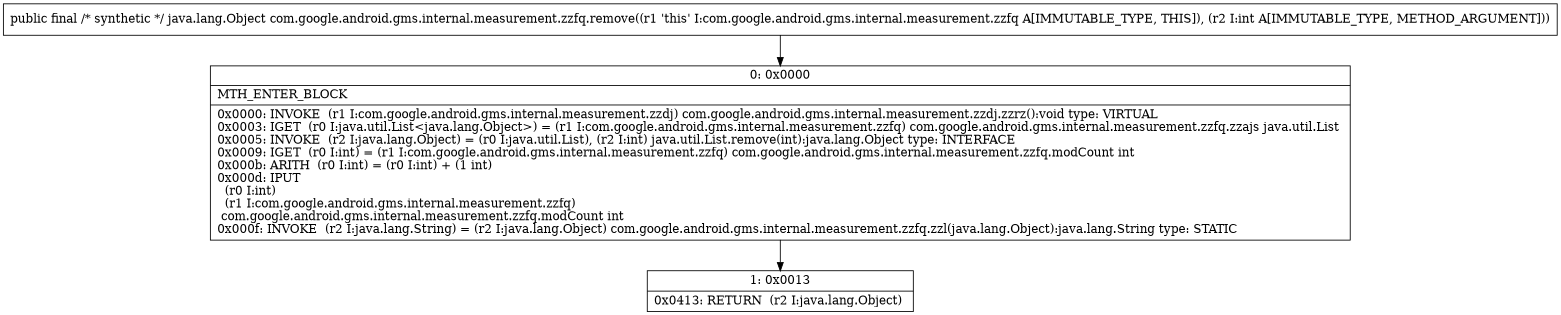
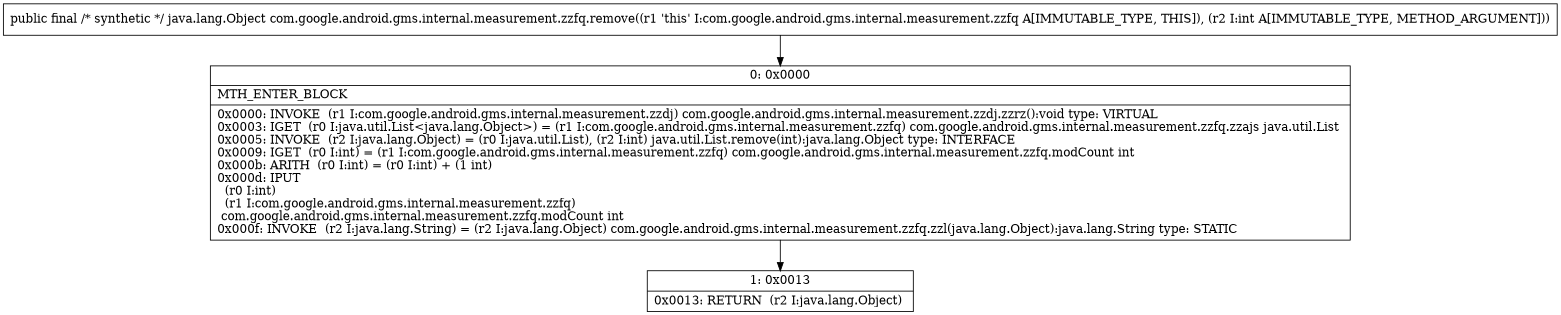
node "1: 0x0013": text "0x0413: RETURN  (r2 I:java.lang.Object)" -> "0x0013: RETURN  (r2 I:java.lang.Object)"
